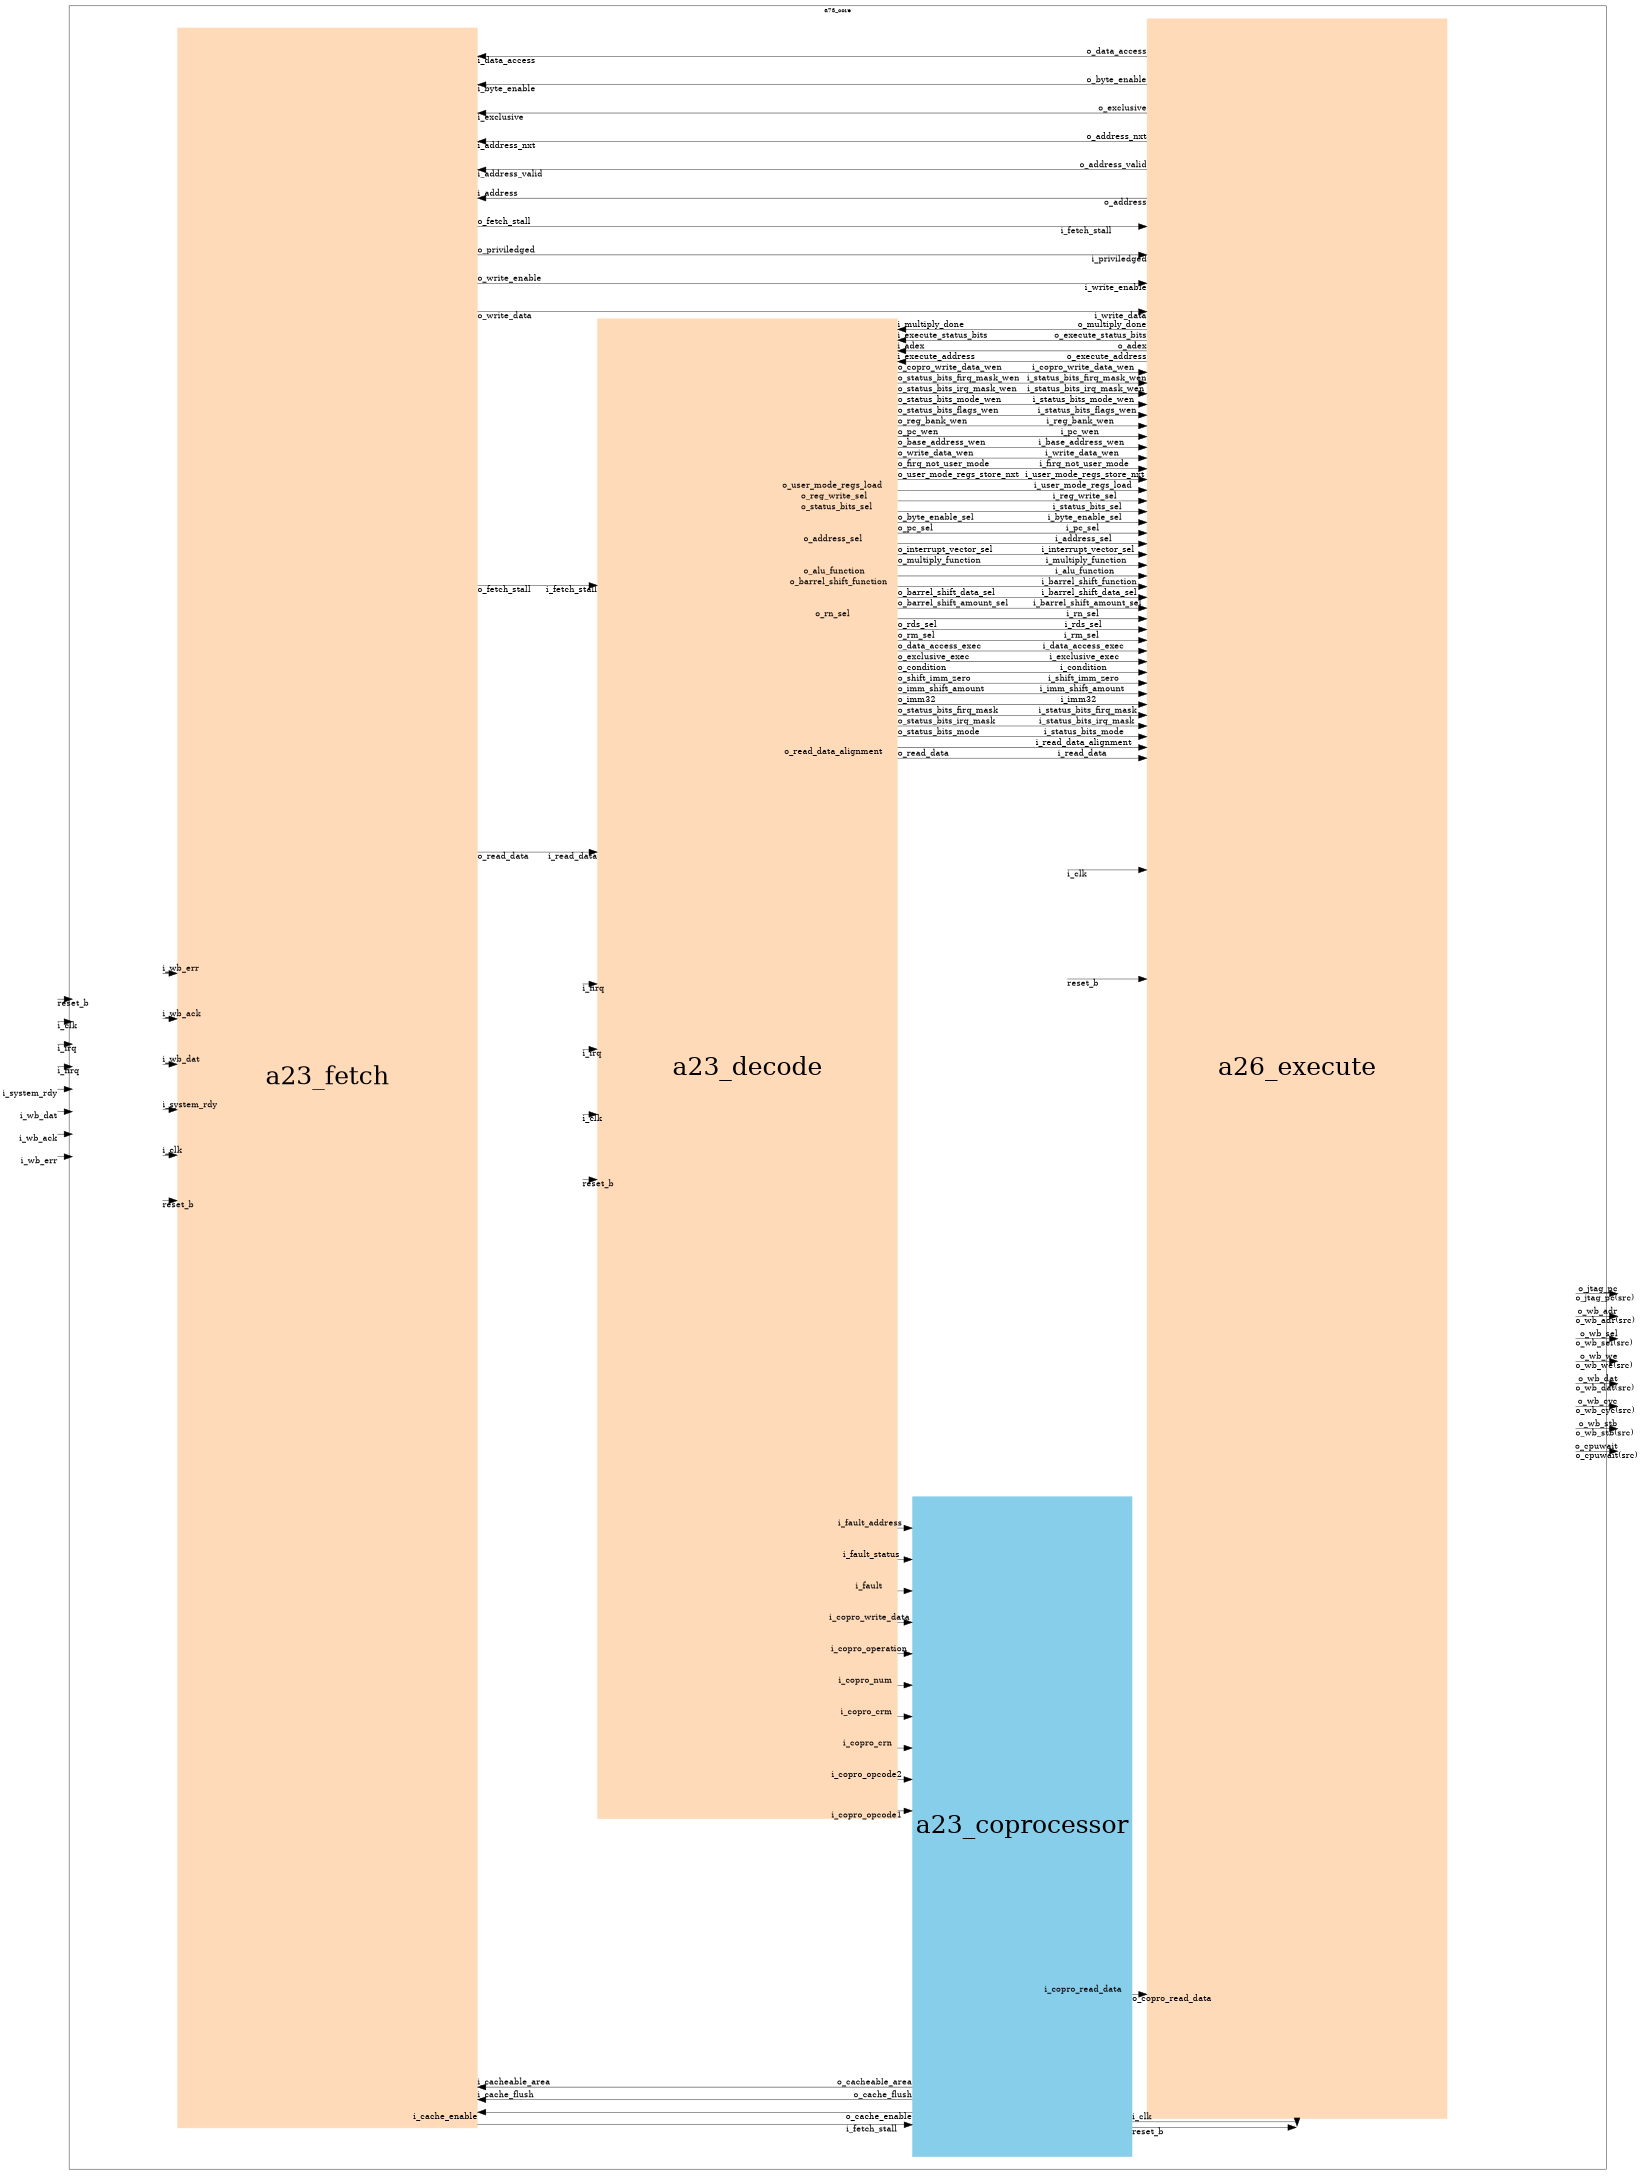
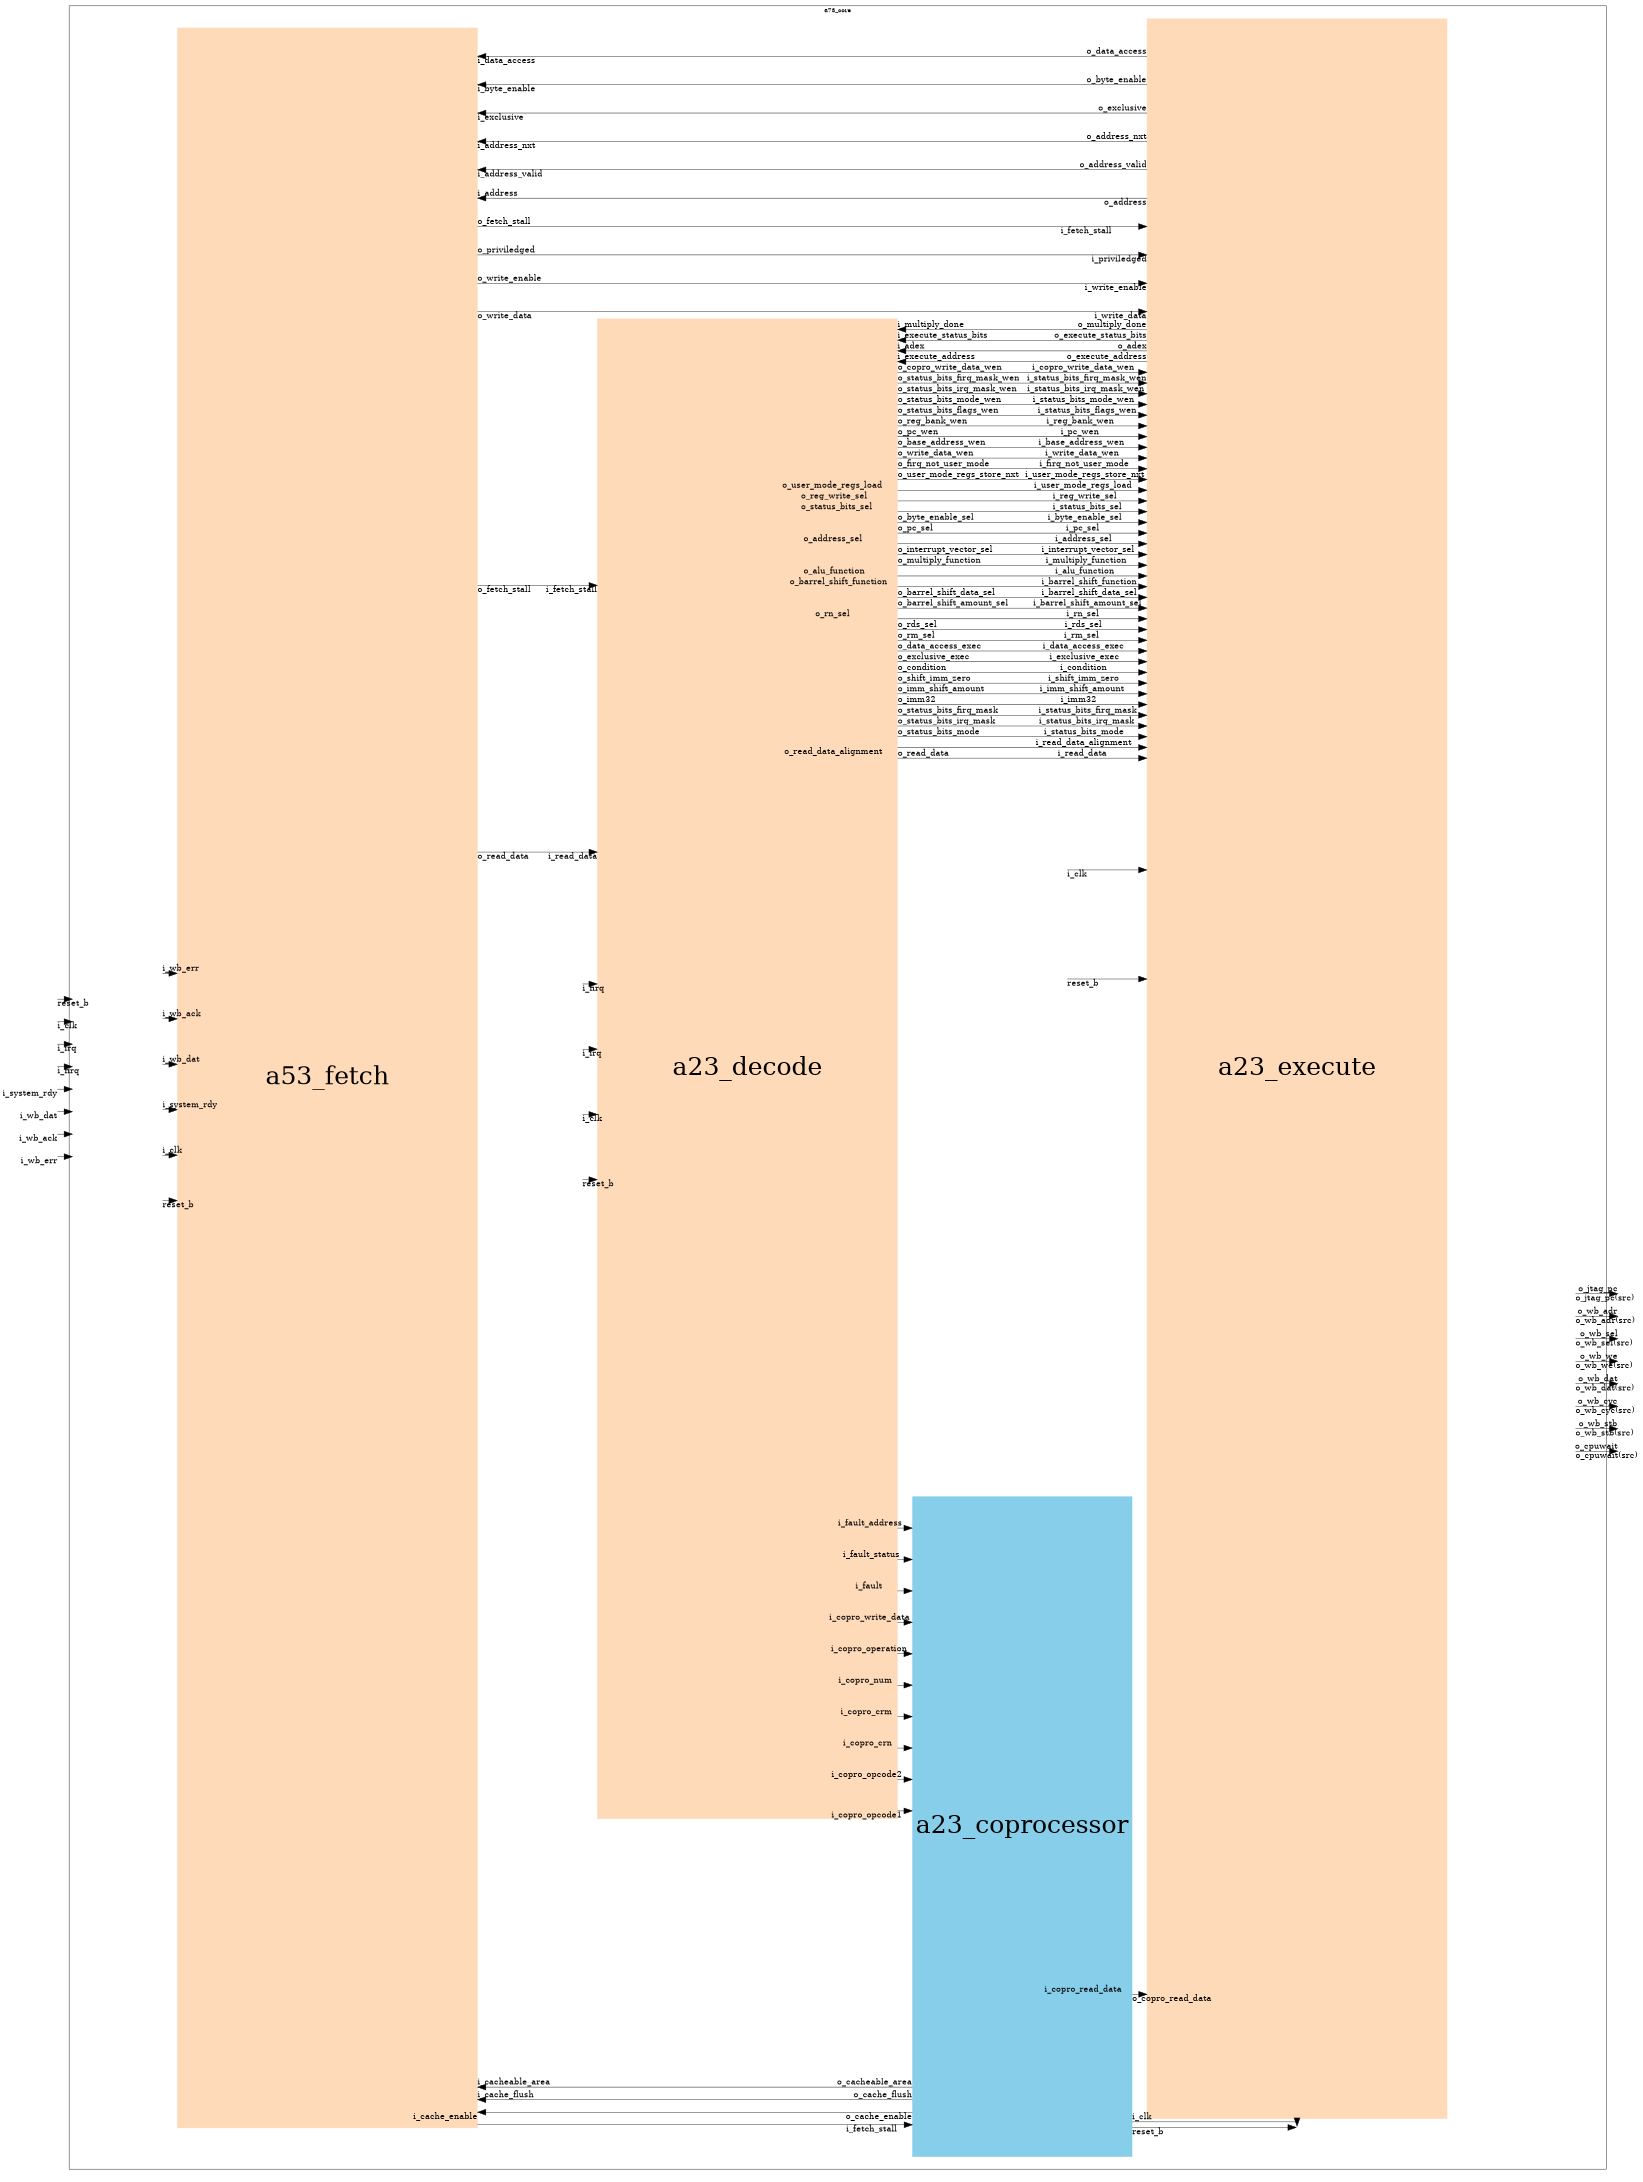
node "a26_execute": label "a26_execute" -> "a23_execute"
node "a23_fetch": label "a23_fetch" -> "a53_fetch"
